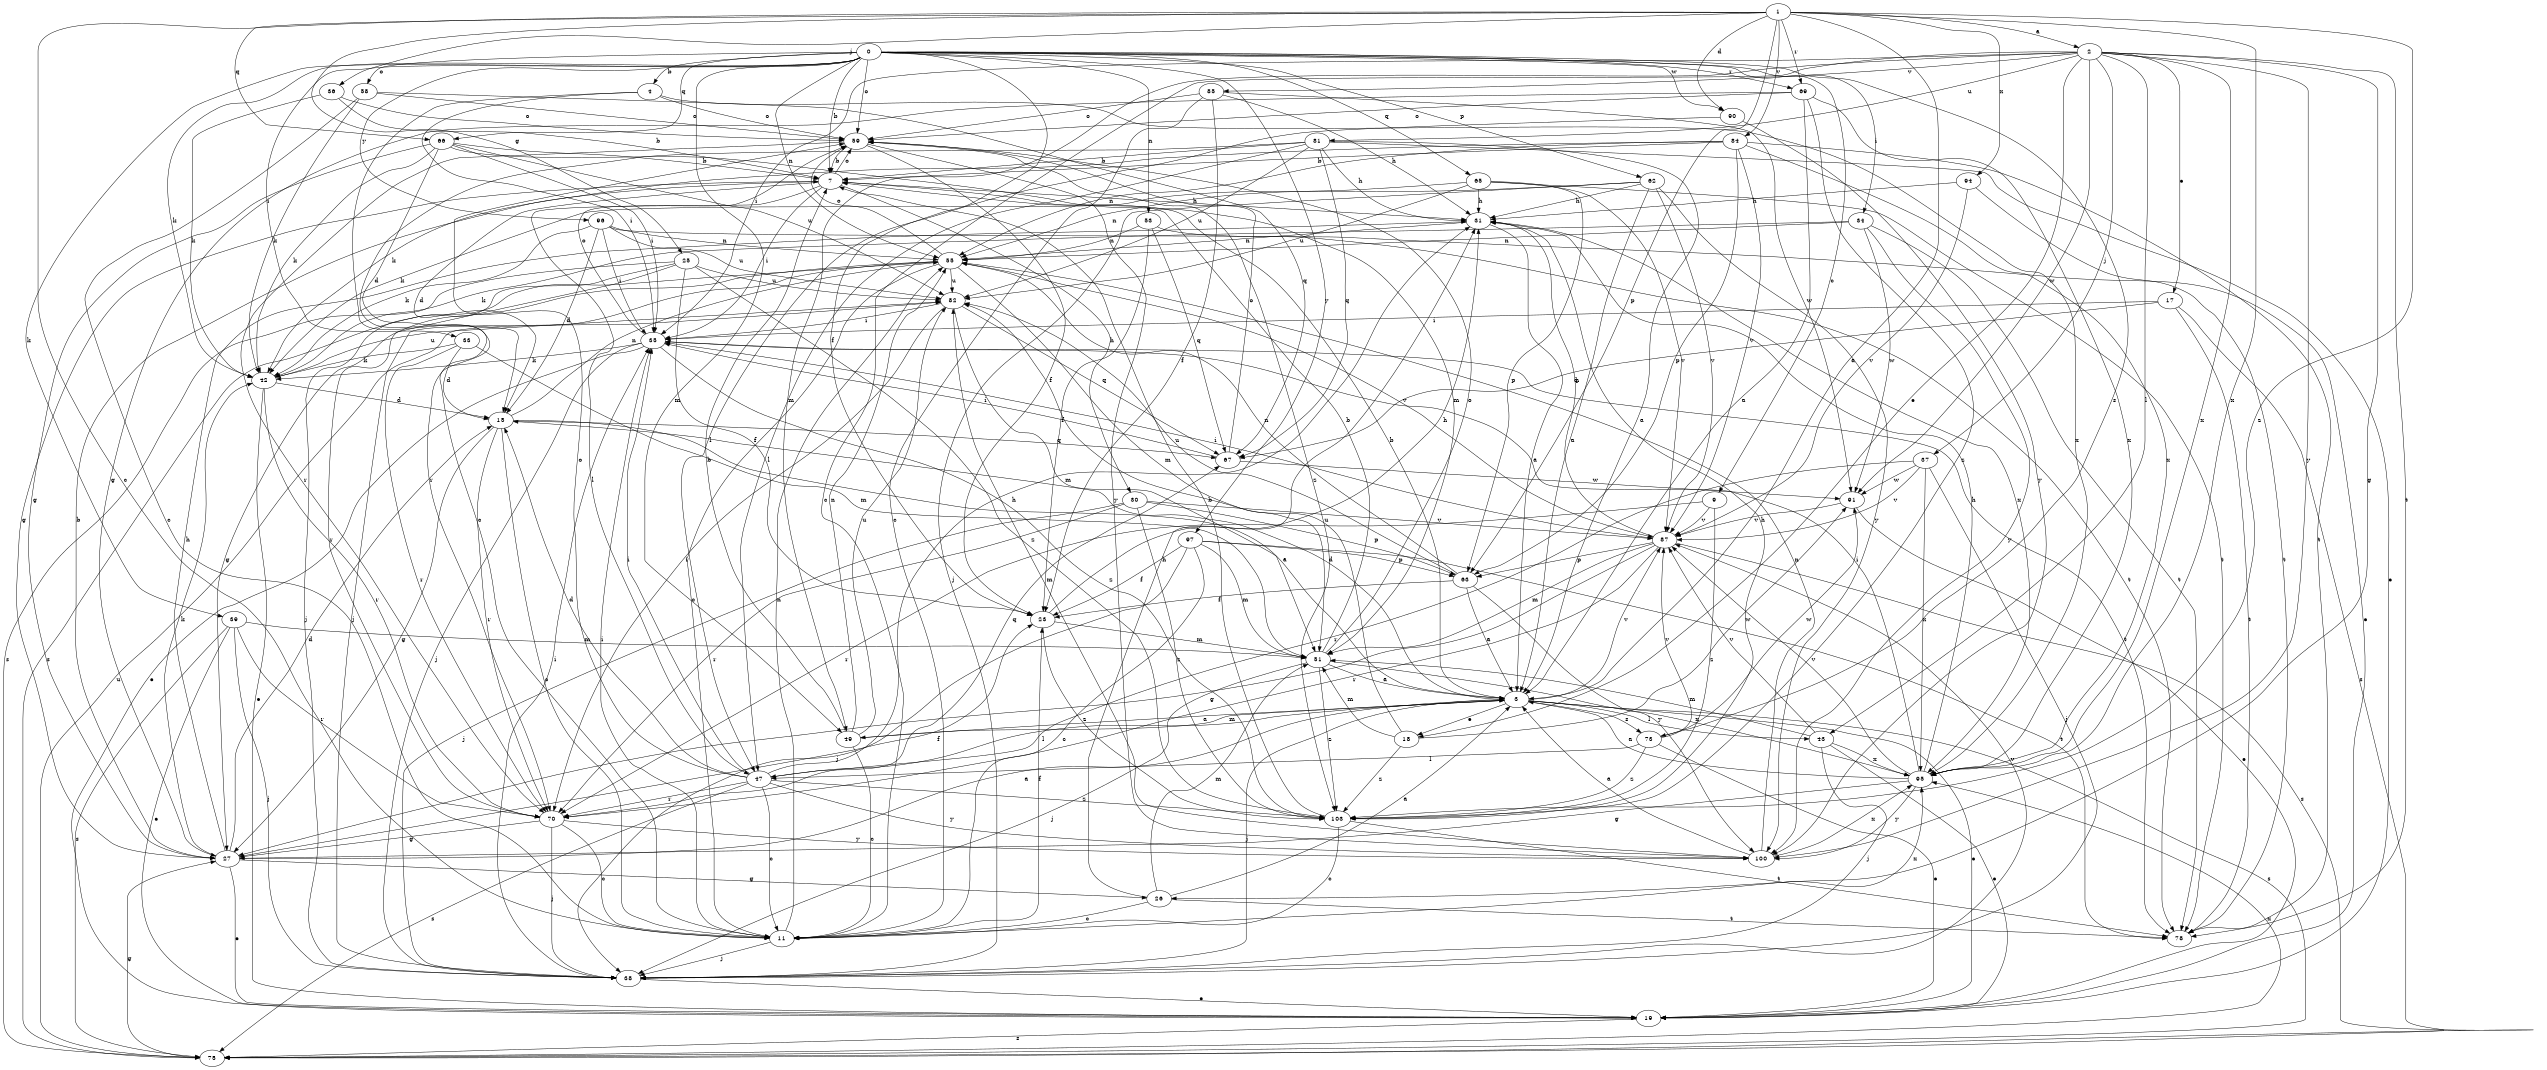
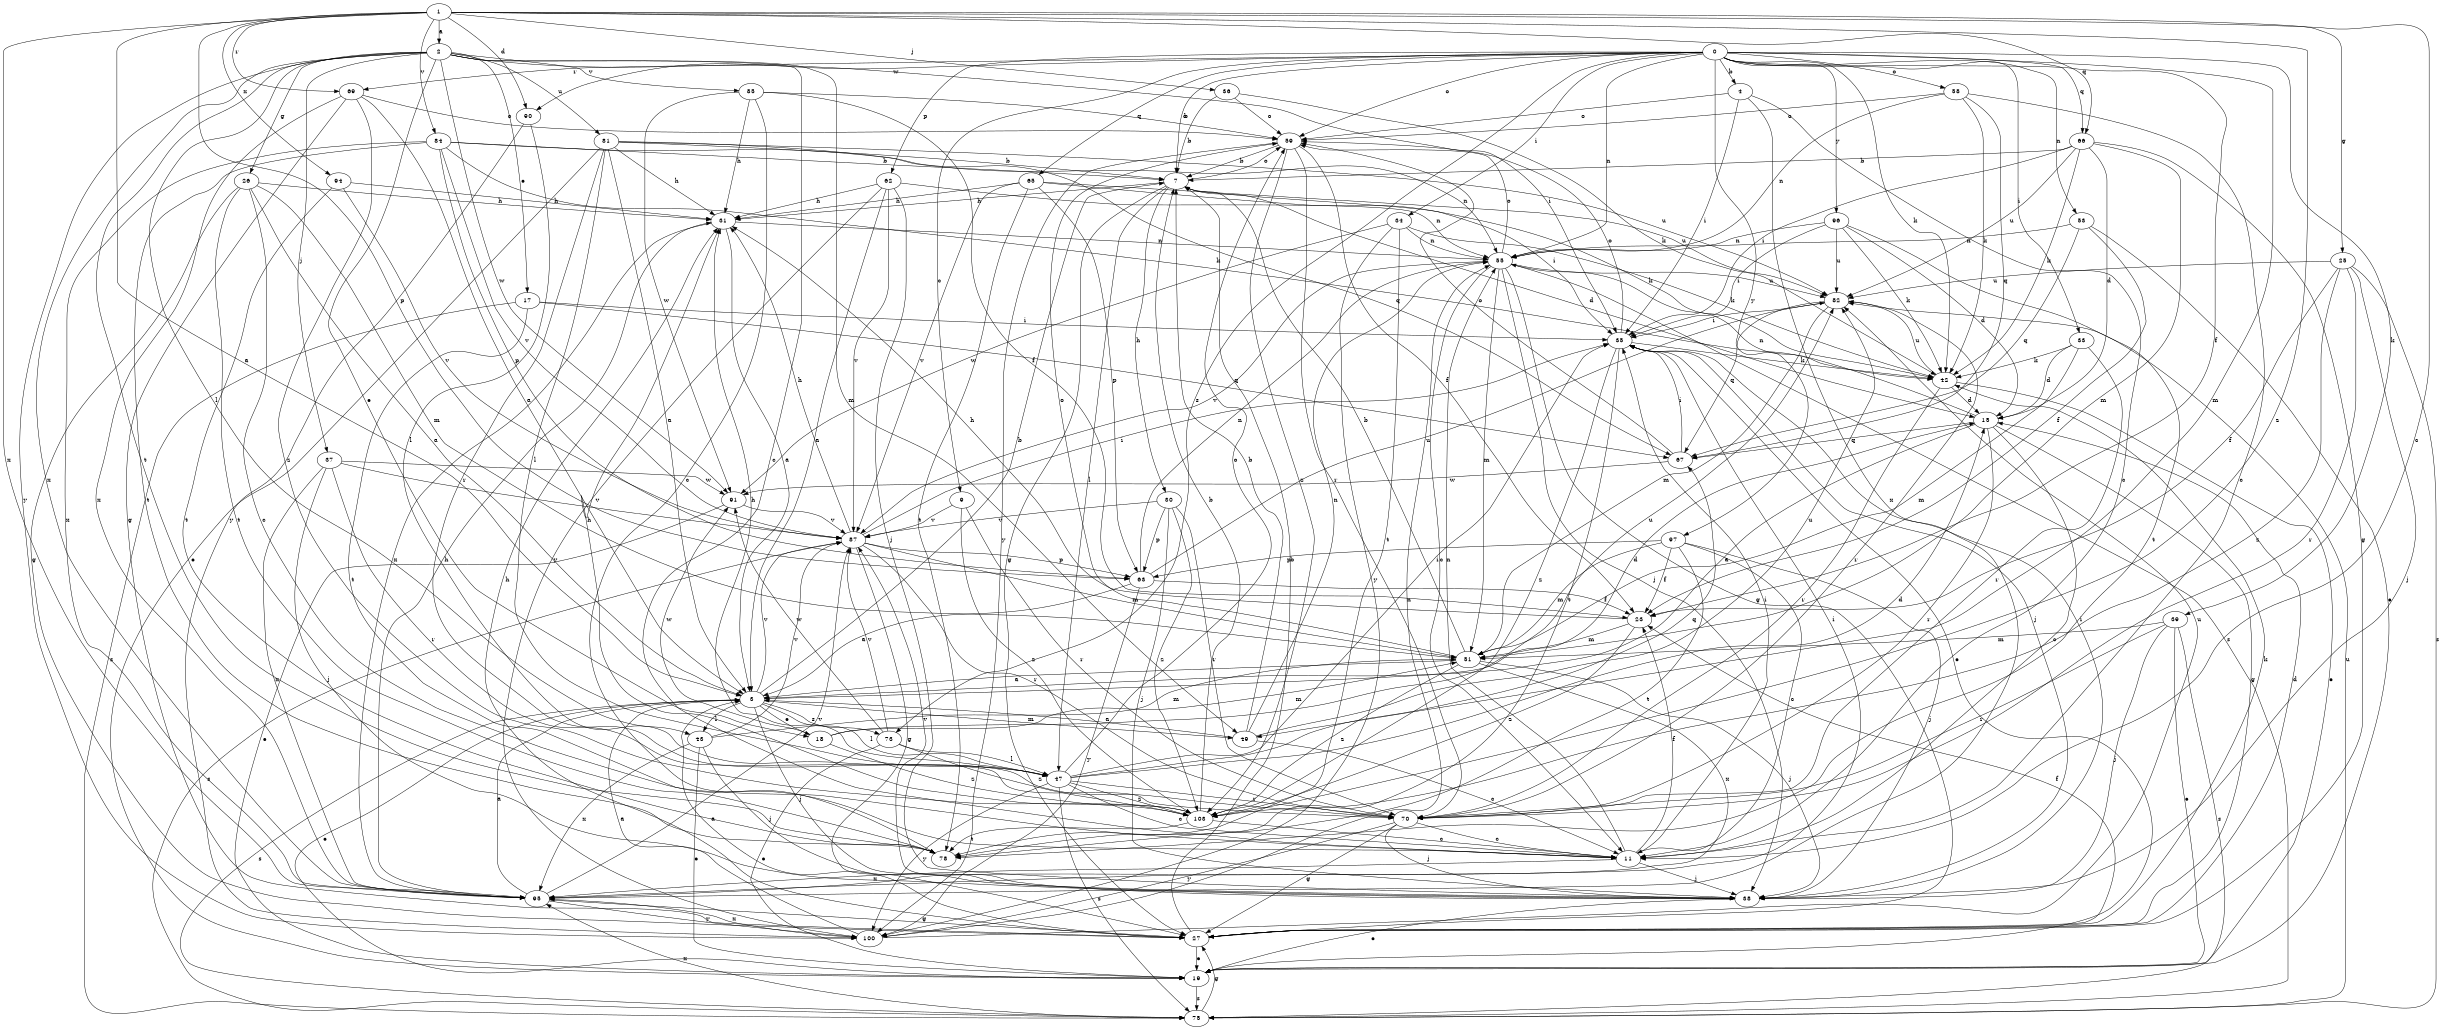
edge "58" -> "55": added, label "n"
edge "100" -> "82": label "m" -> "u"
edge "27" -> "26": reversed
